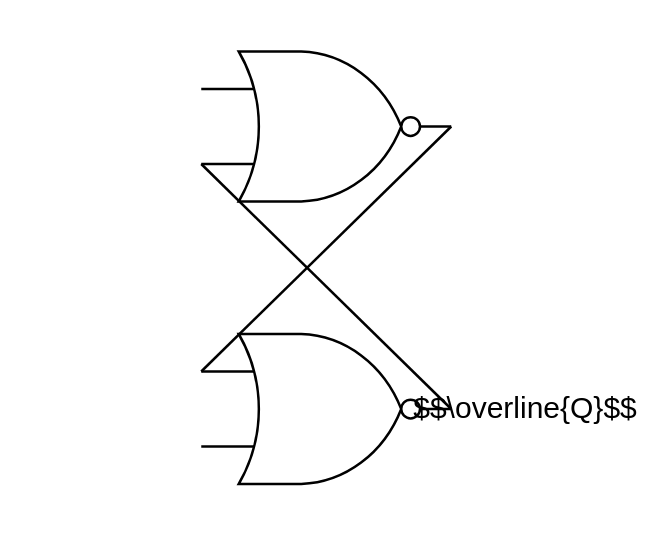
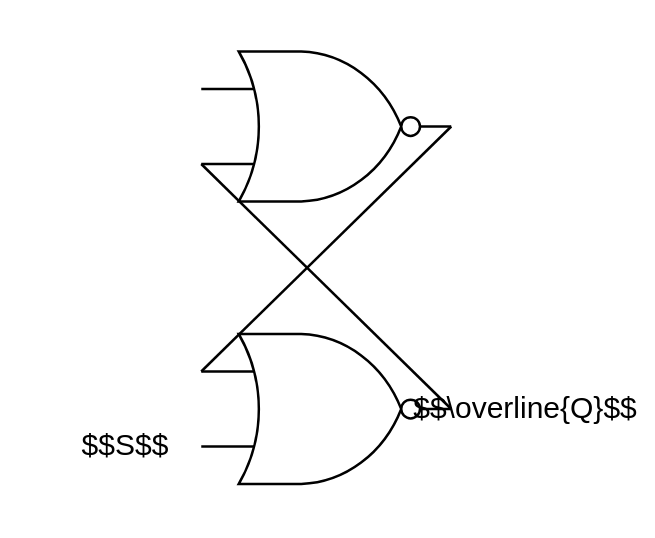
node "$$S$$": added
